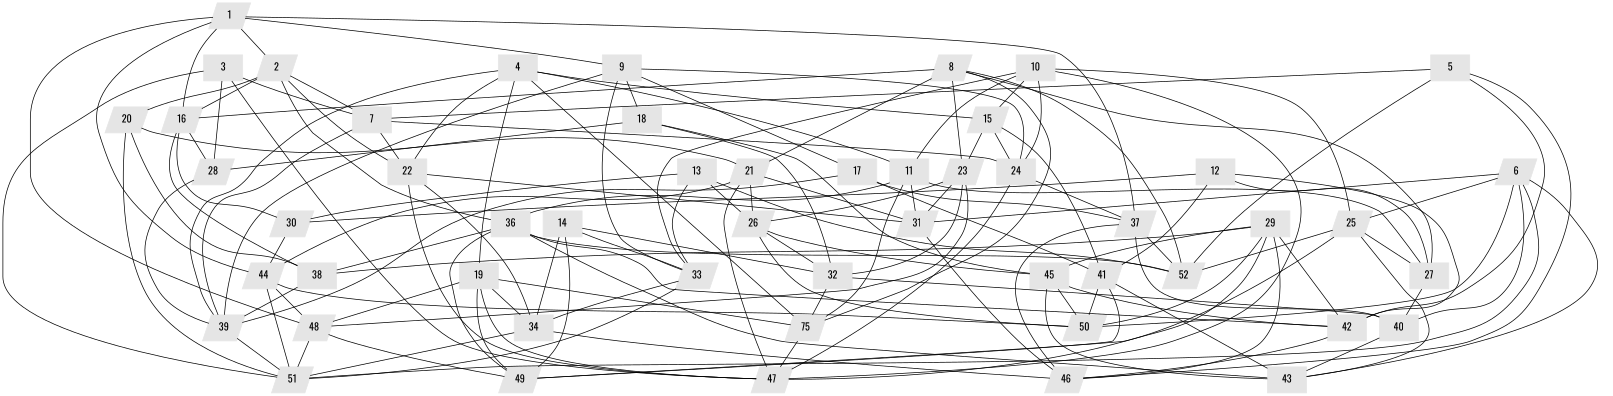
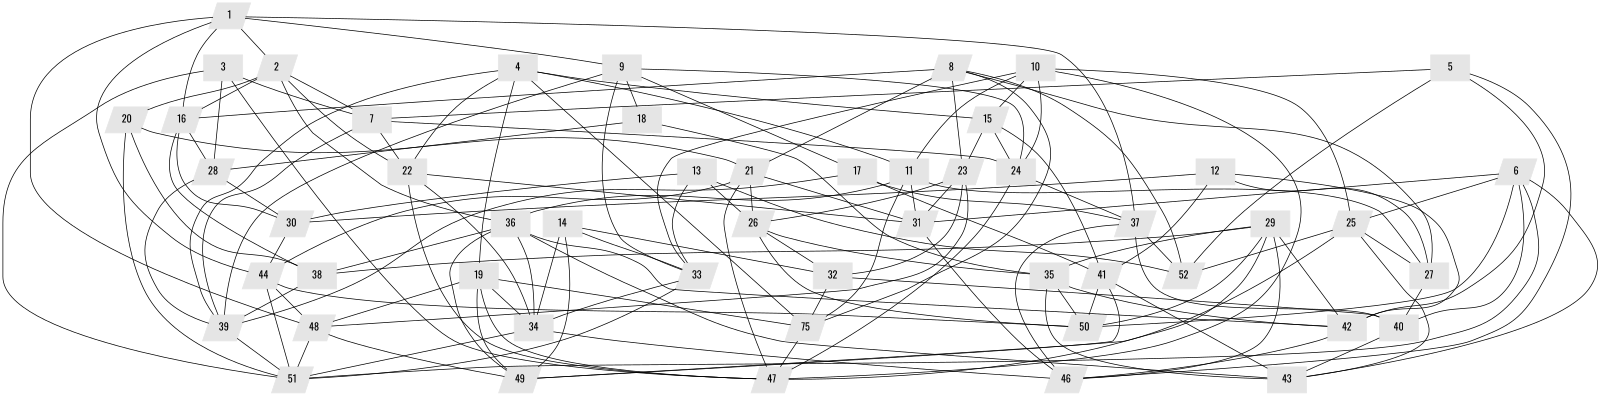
edge "18" -- "32": removed
edge "28" -- "30": added
edge "36" -- "52": now "36" -- "34"
node "45": label "45" -> "35"
